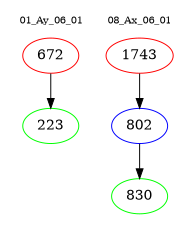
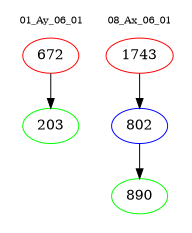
node "223": label "223" -> "203"
node "830": label "830" -> "890"
